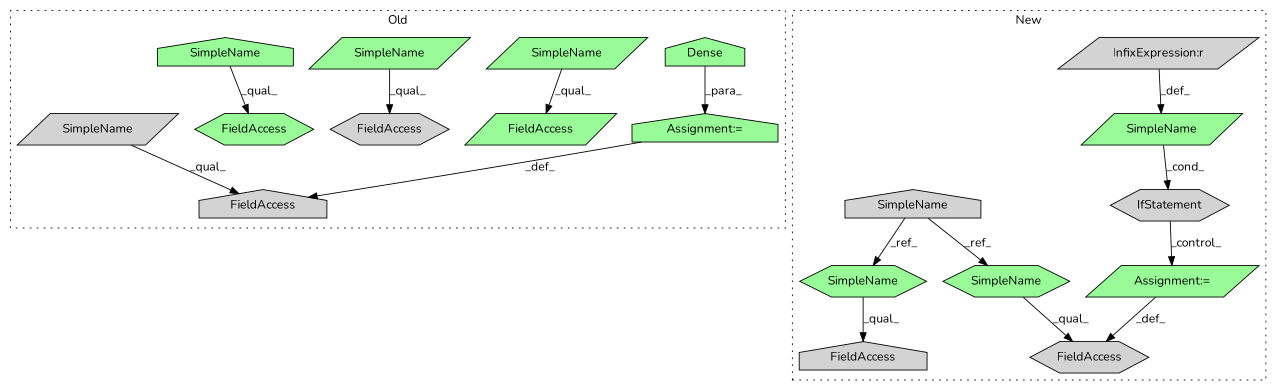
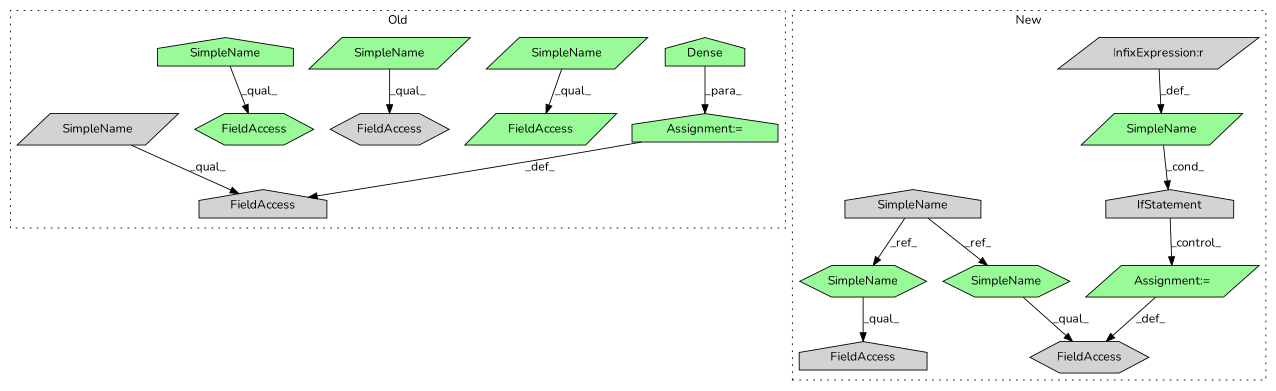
node "IfStatement": shape hexagon -> house
